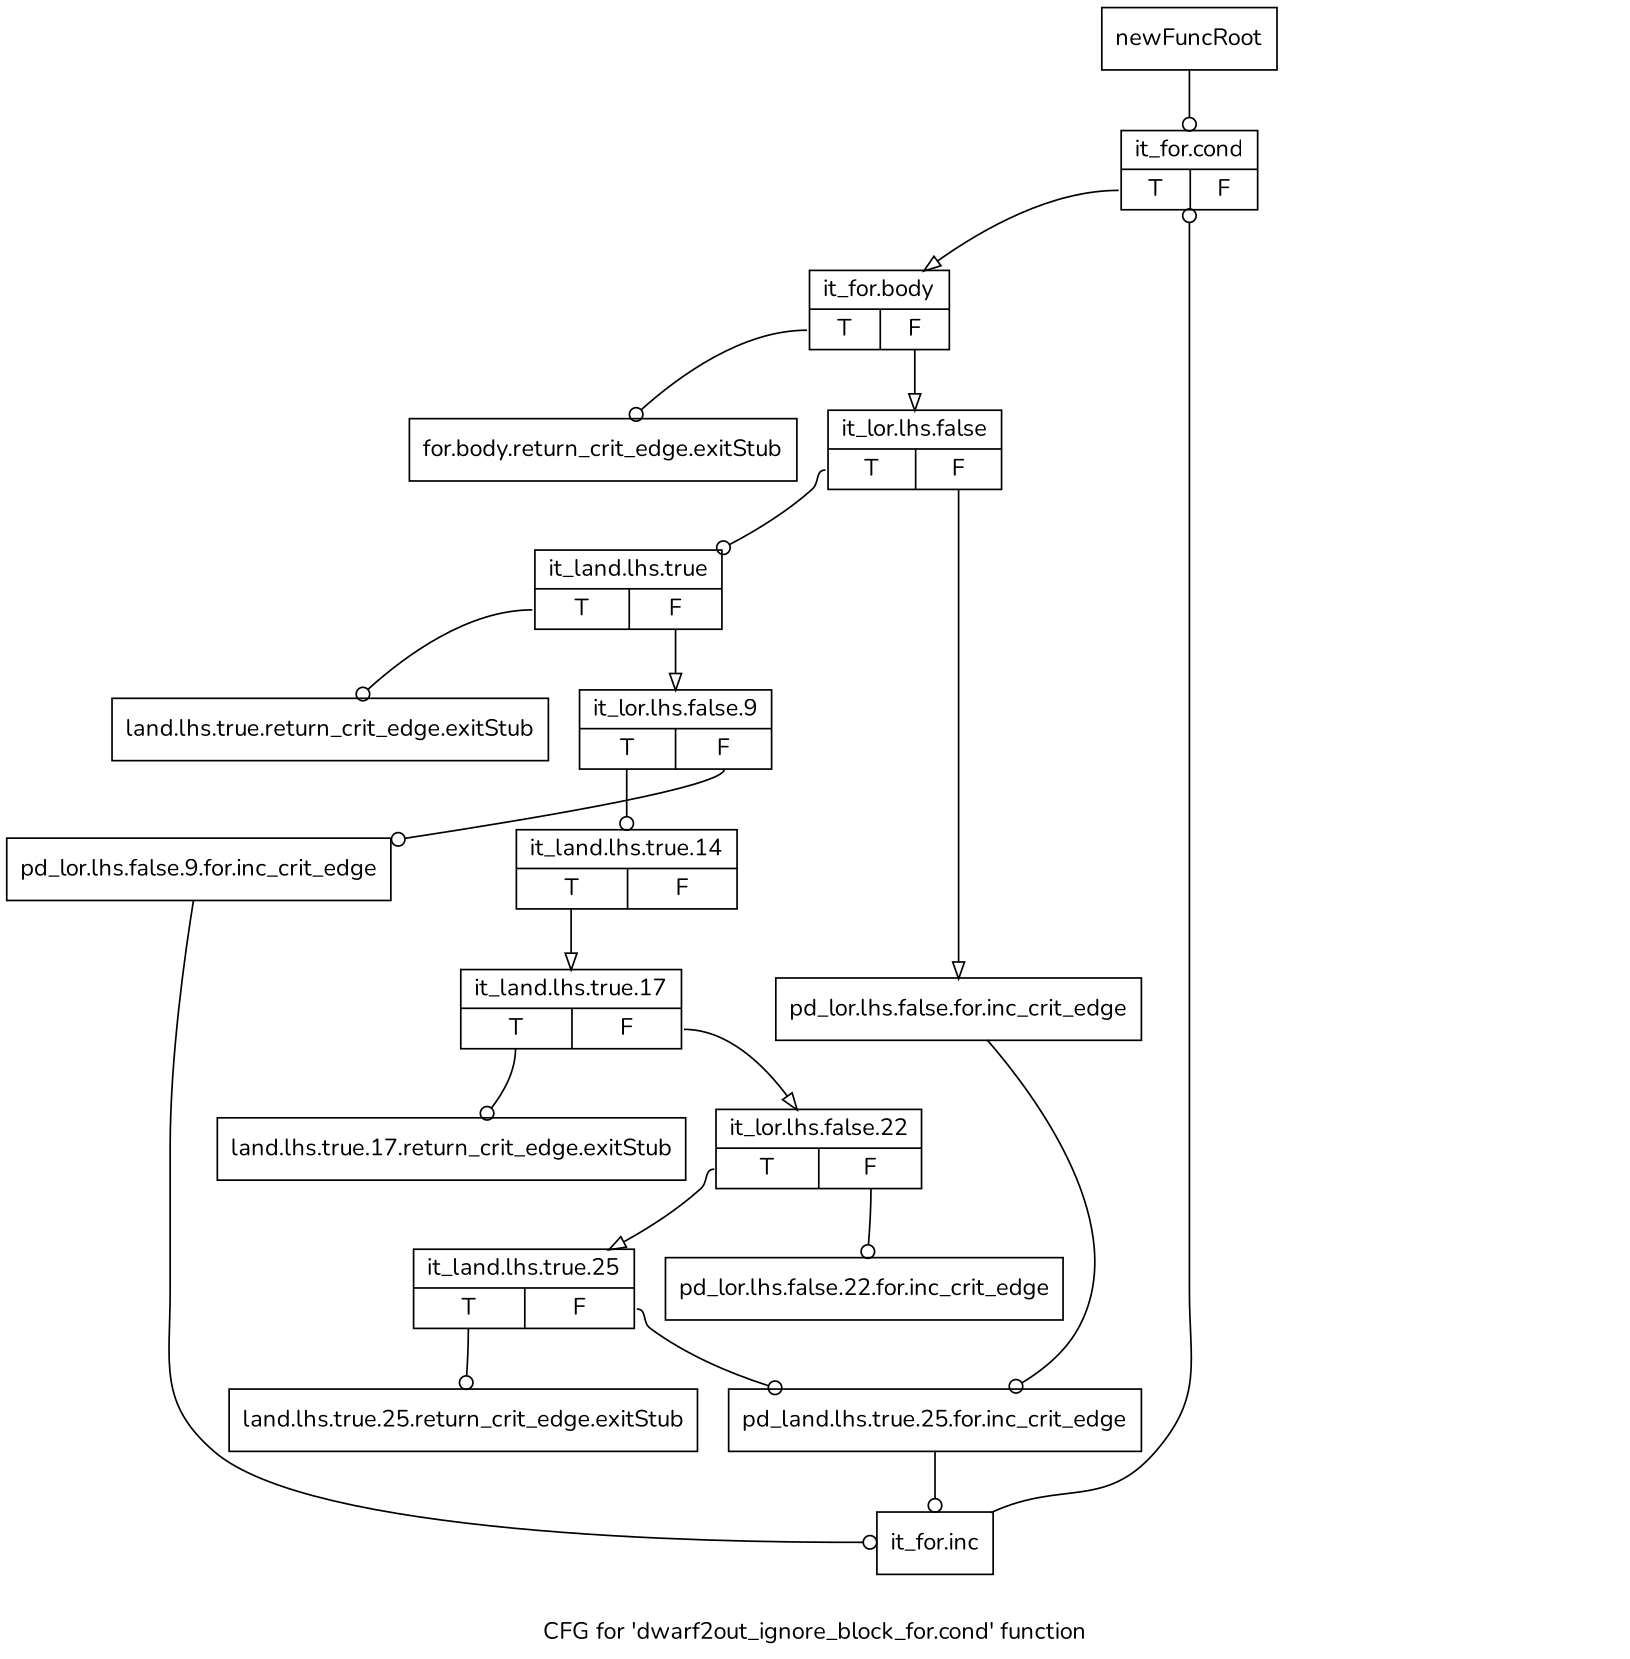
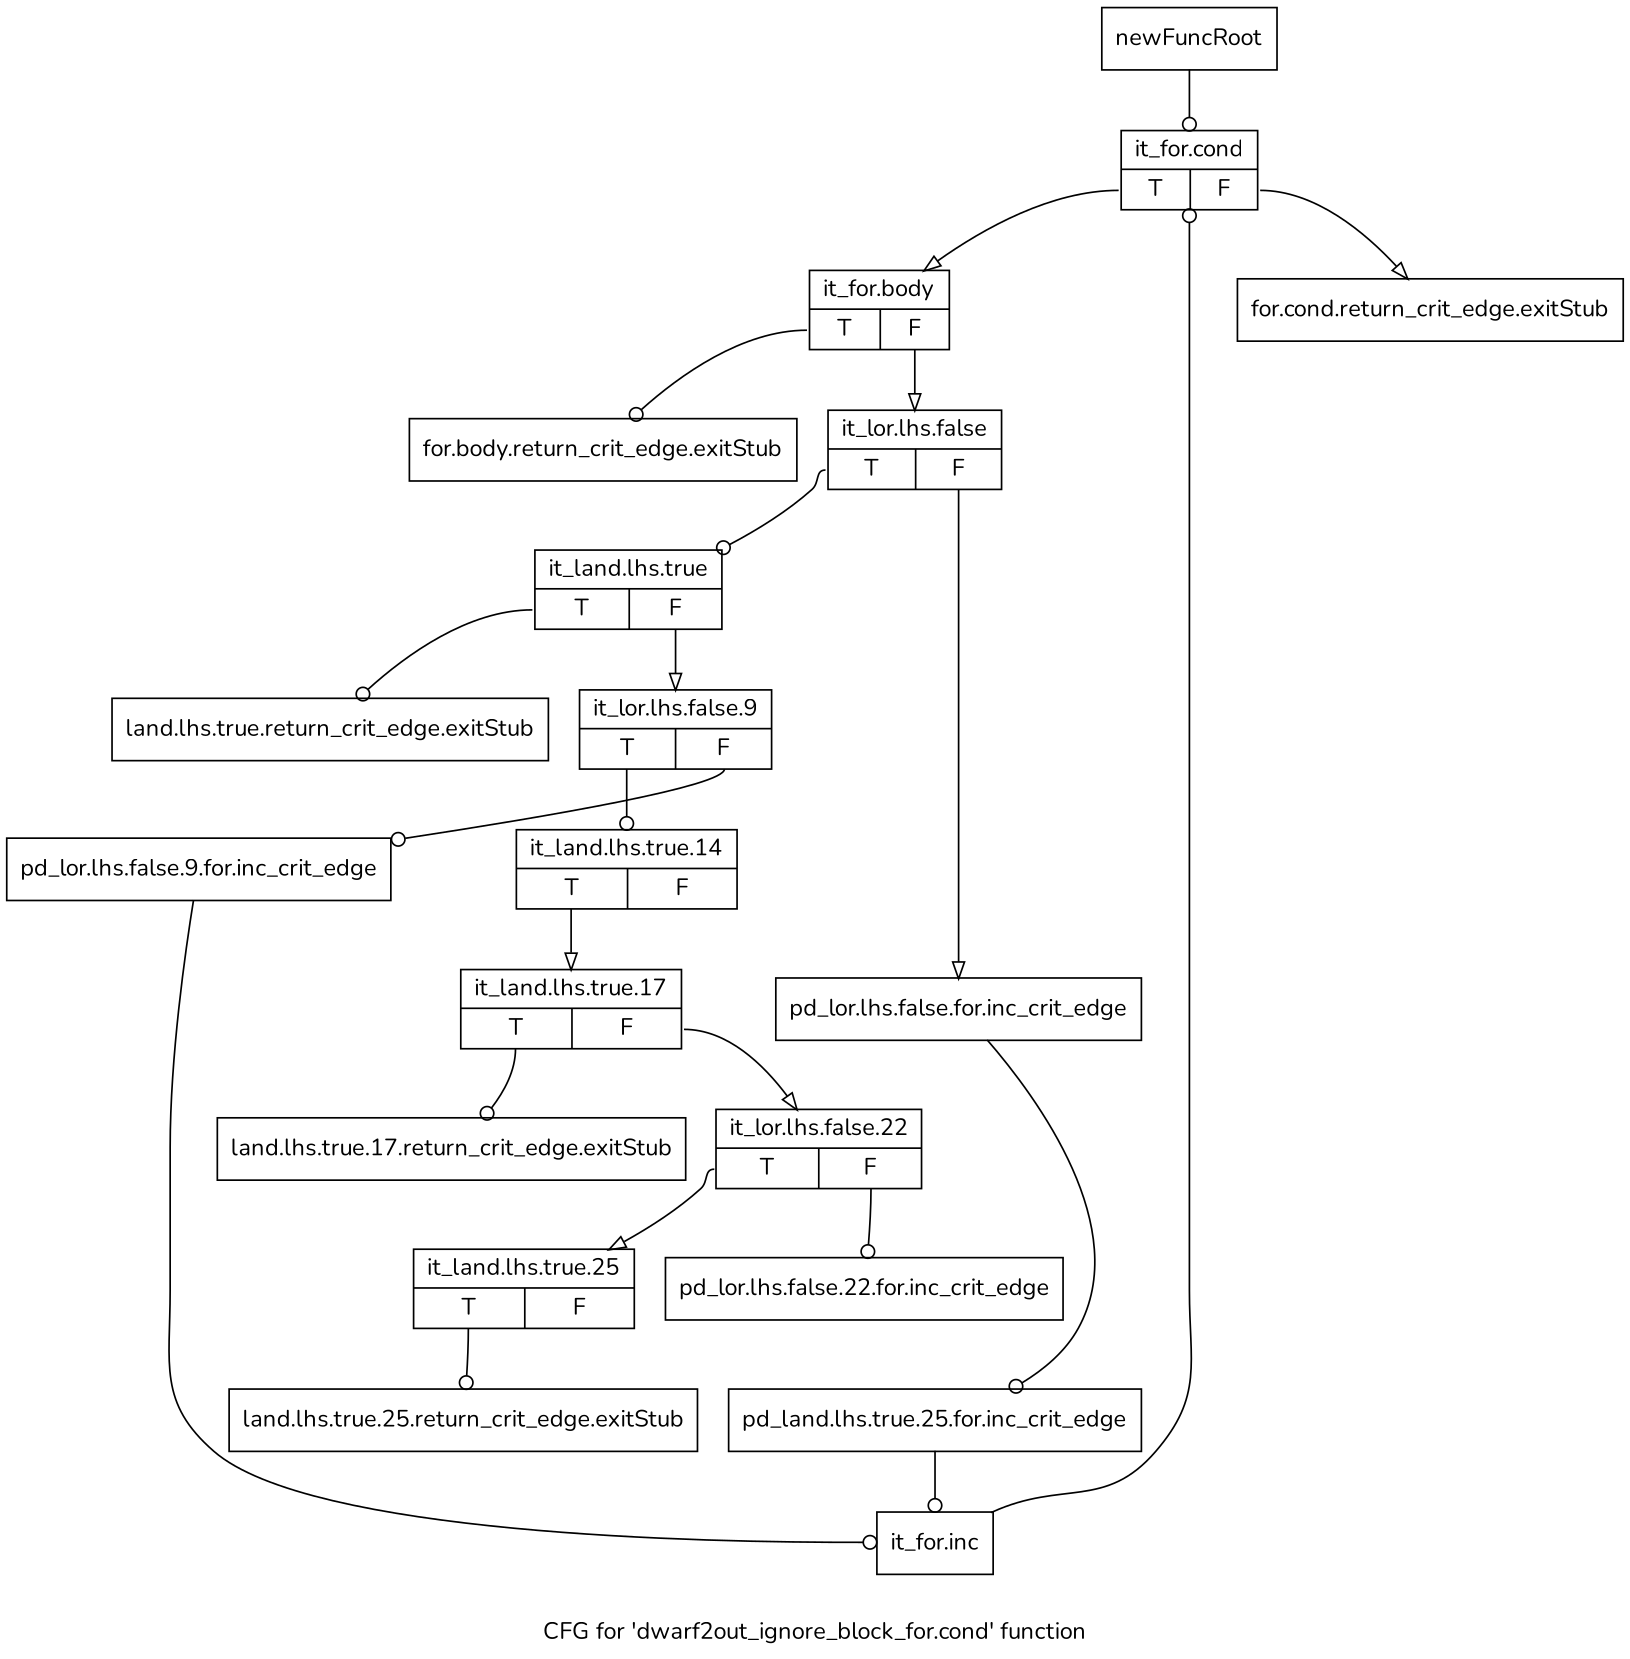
node "for.cond.return_crit_edge.exitStub": added
edge "it_land.lhs.true.25" -> "pd_land.lhs.true.25.for.inc_crit_edge": removed
